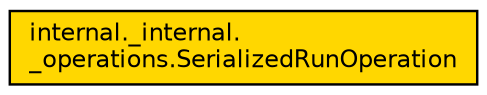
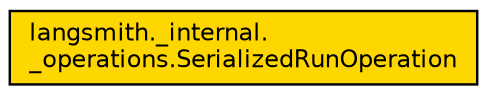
node "internal._internal. _operations.SerializedRunOperation": label "internal._internal. _operations.SerializedRunOperation" -> "langsmith._internal. _operations.SerializedRunOperation"
